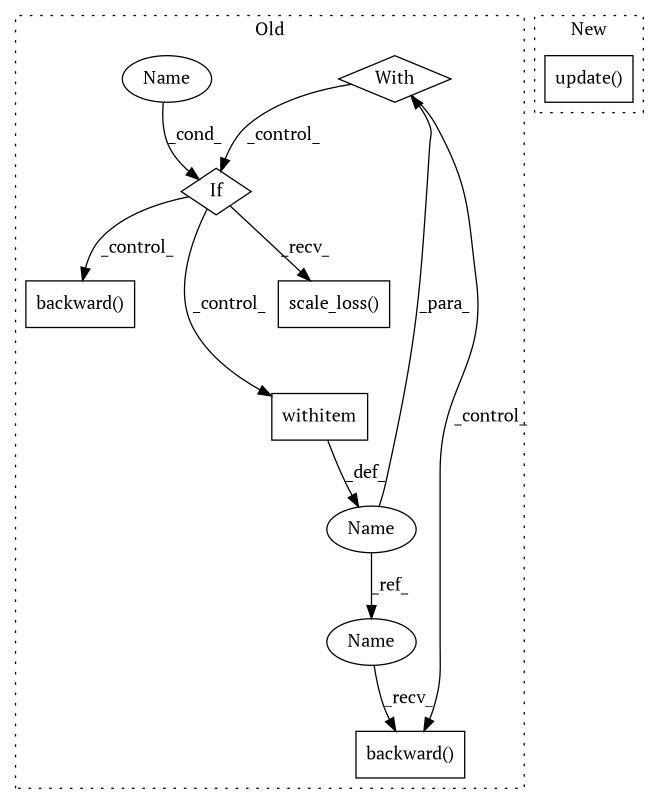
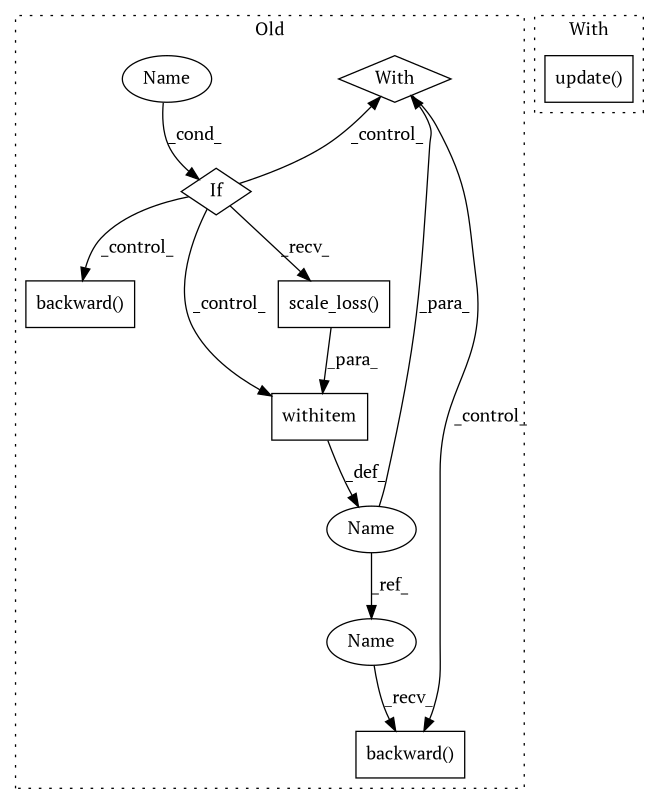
cluster "New": label "New" -> "With"
edge "With" -> "If": reversed
edge "scale_loss()" -> "withitem": added, label "_para_"
